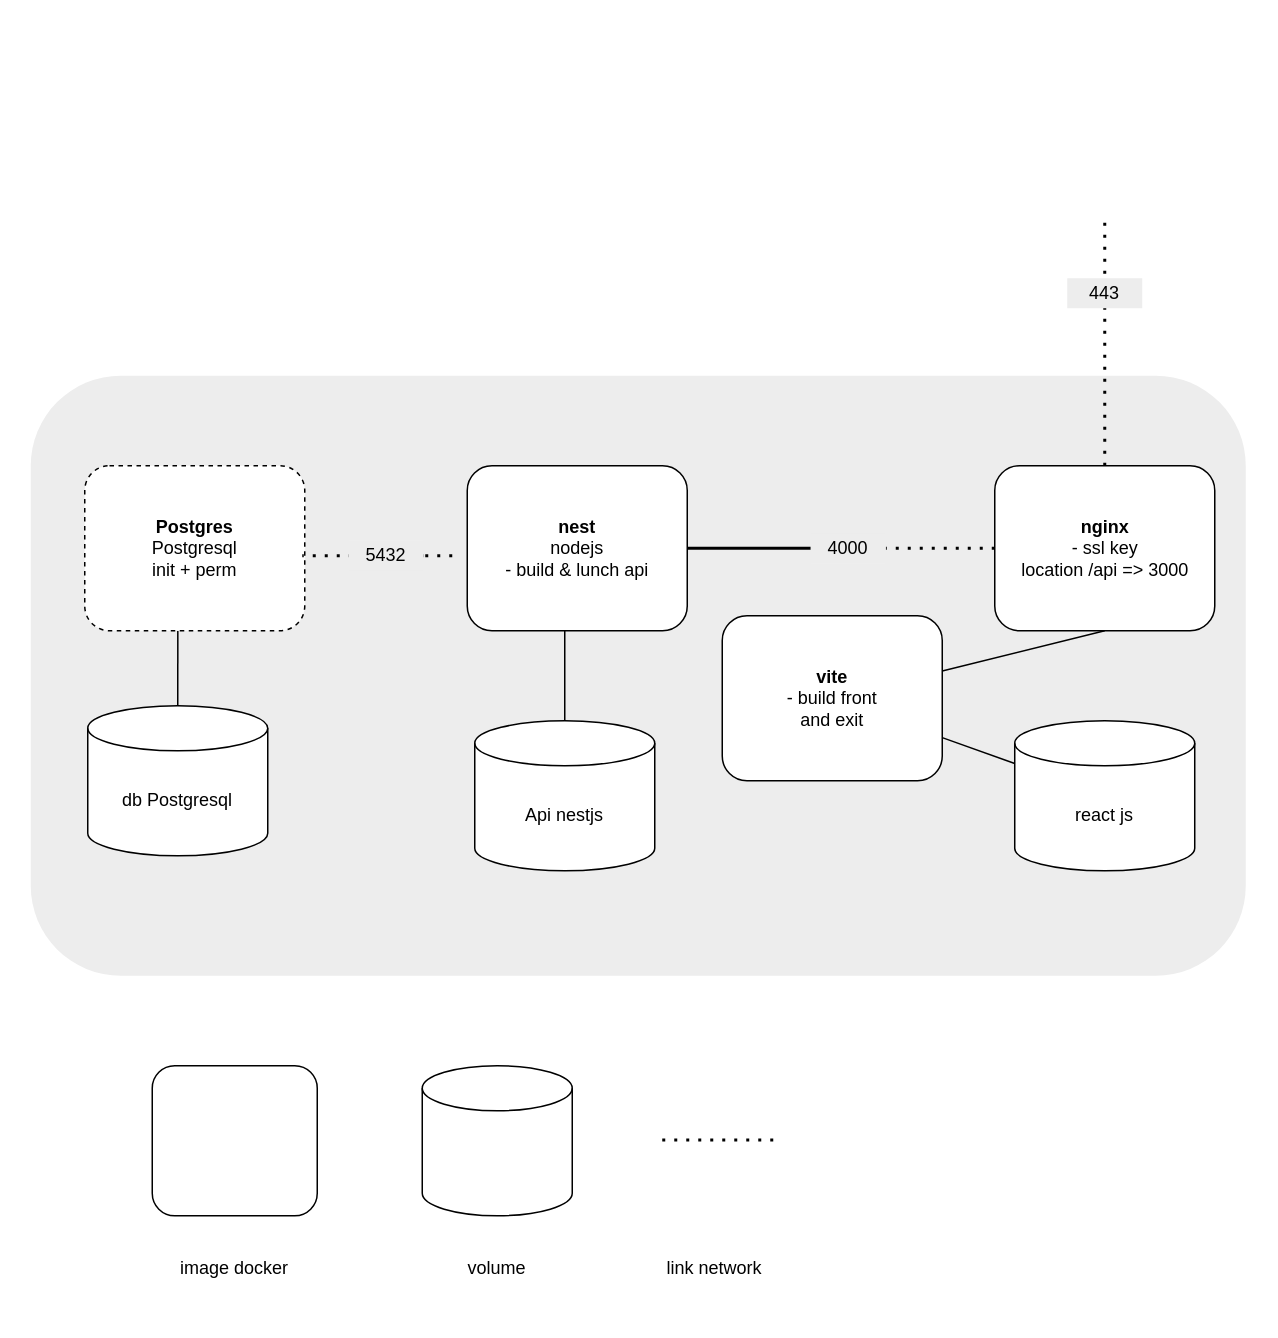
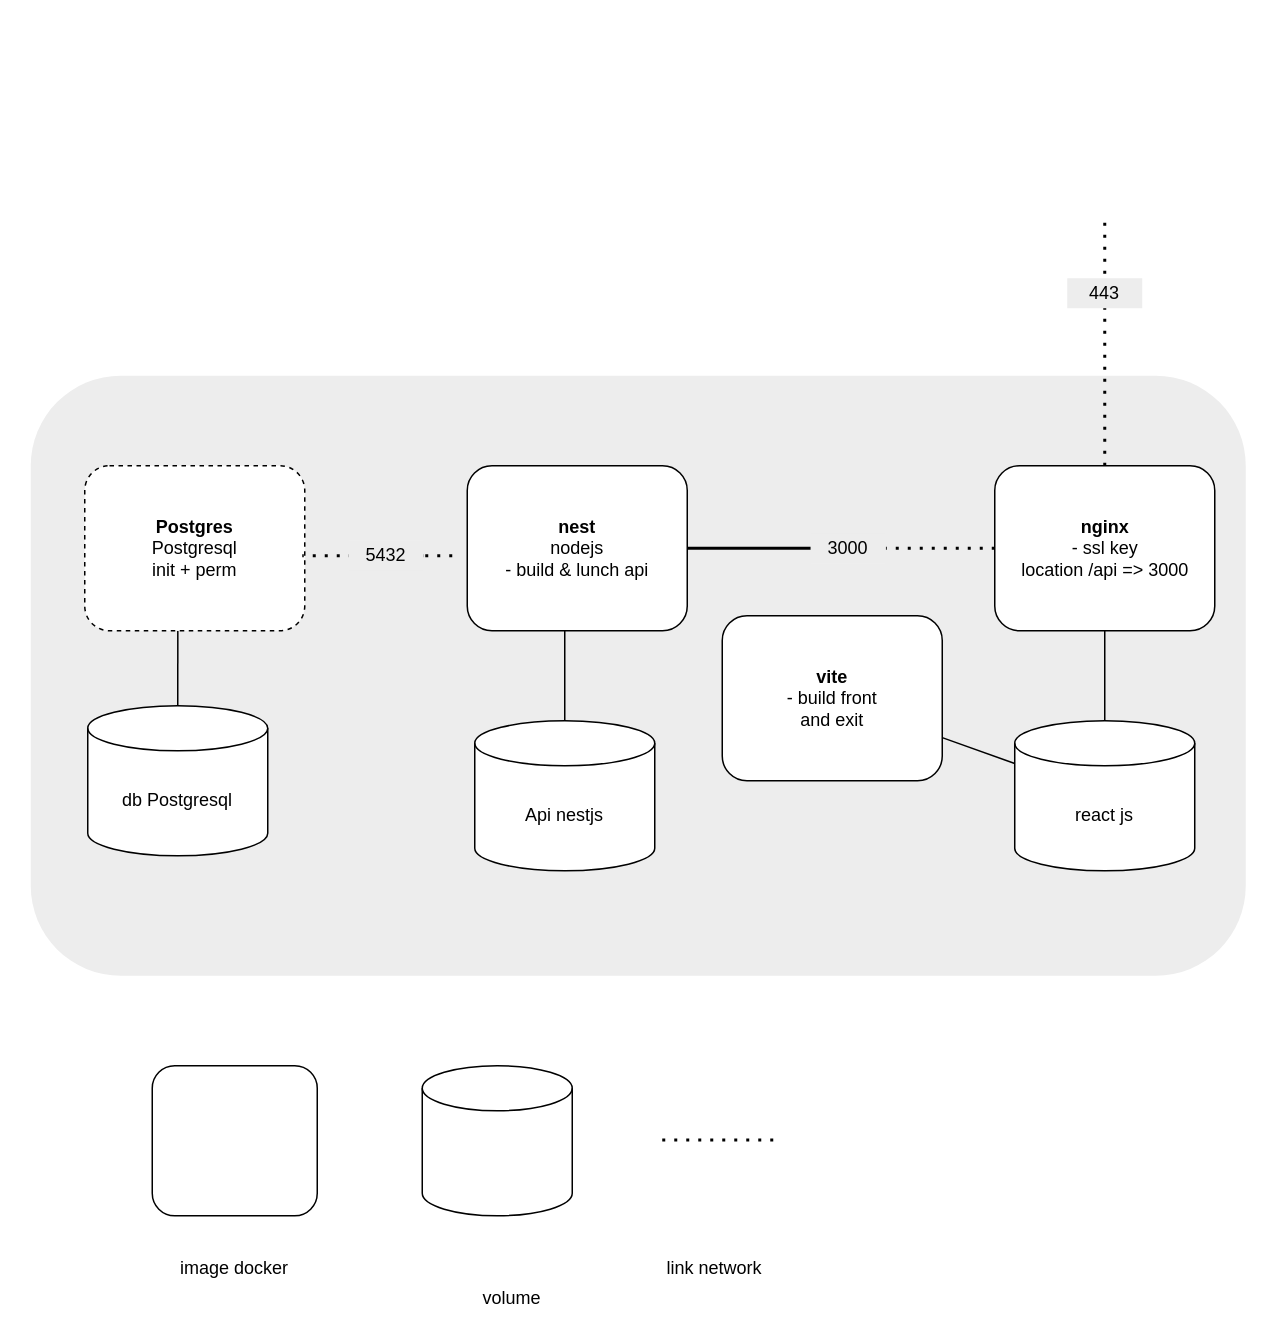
node "4000": label "4000" -> "3000"
edge "nginx - ssl key location /api => 3000" -- "vite - build front and exit": now "nginx - ssl key location /api => 3000" -- "react js"
node "volume": moved (497, 1268) -> (512, 1298)
